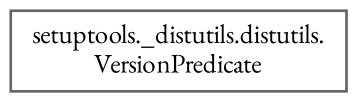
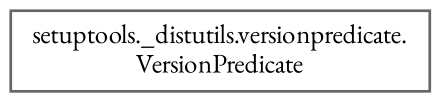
node "setuptools._distutils.distutils. VersionPredicate": label "setuptools._distutils.distutils. VersionPredicate" -> "setuptools._distutils.versionpredicate. VersionPredicate"
